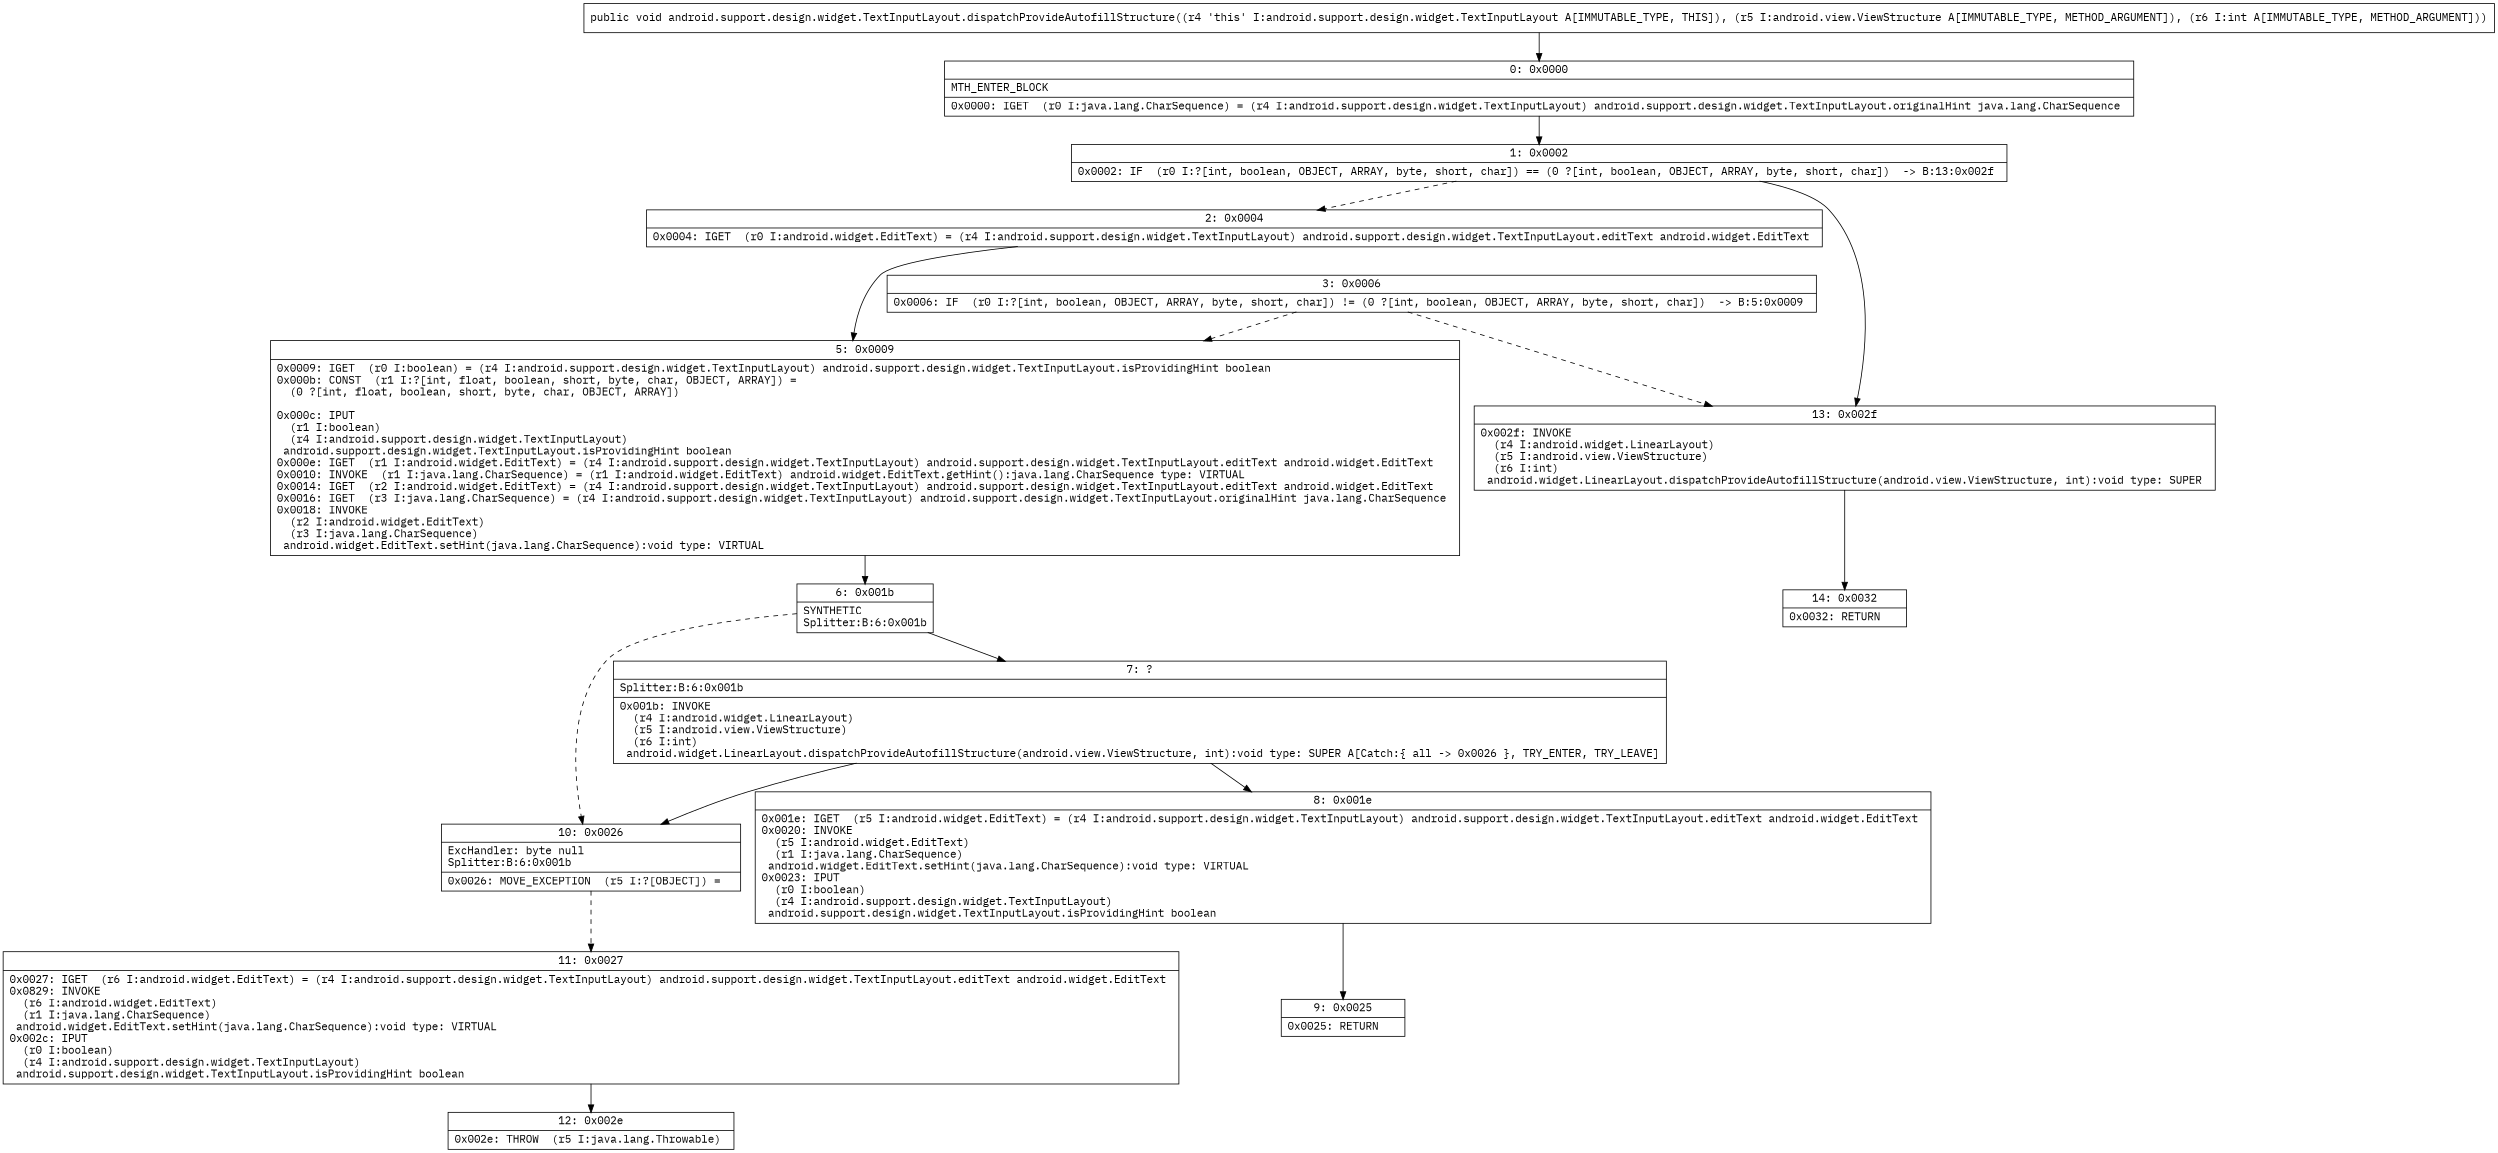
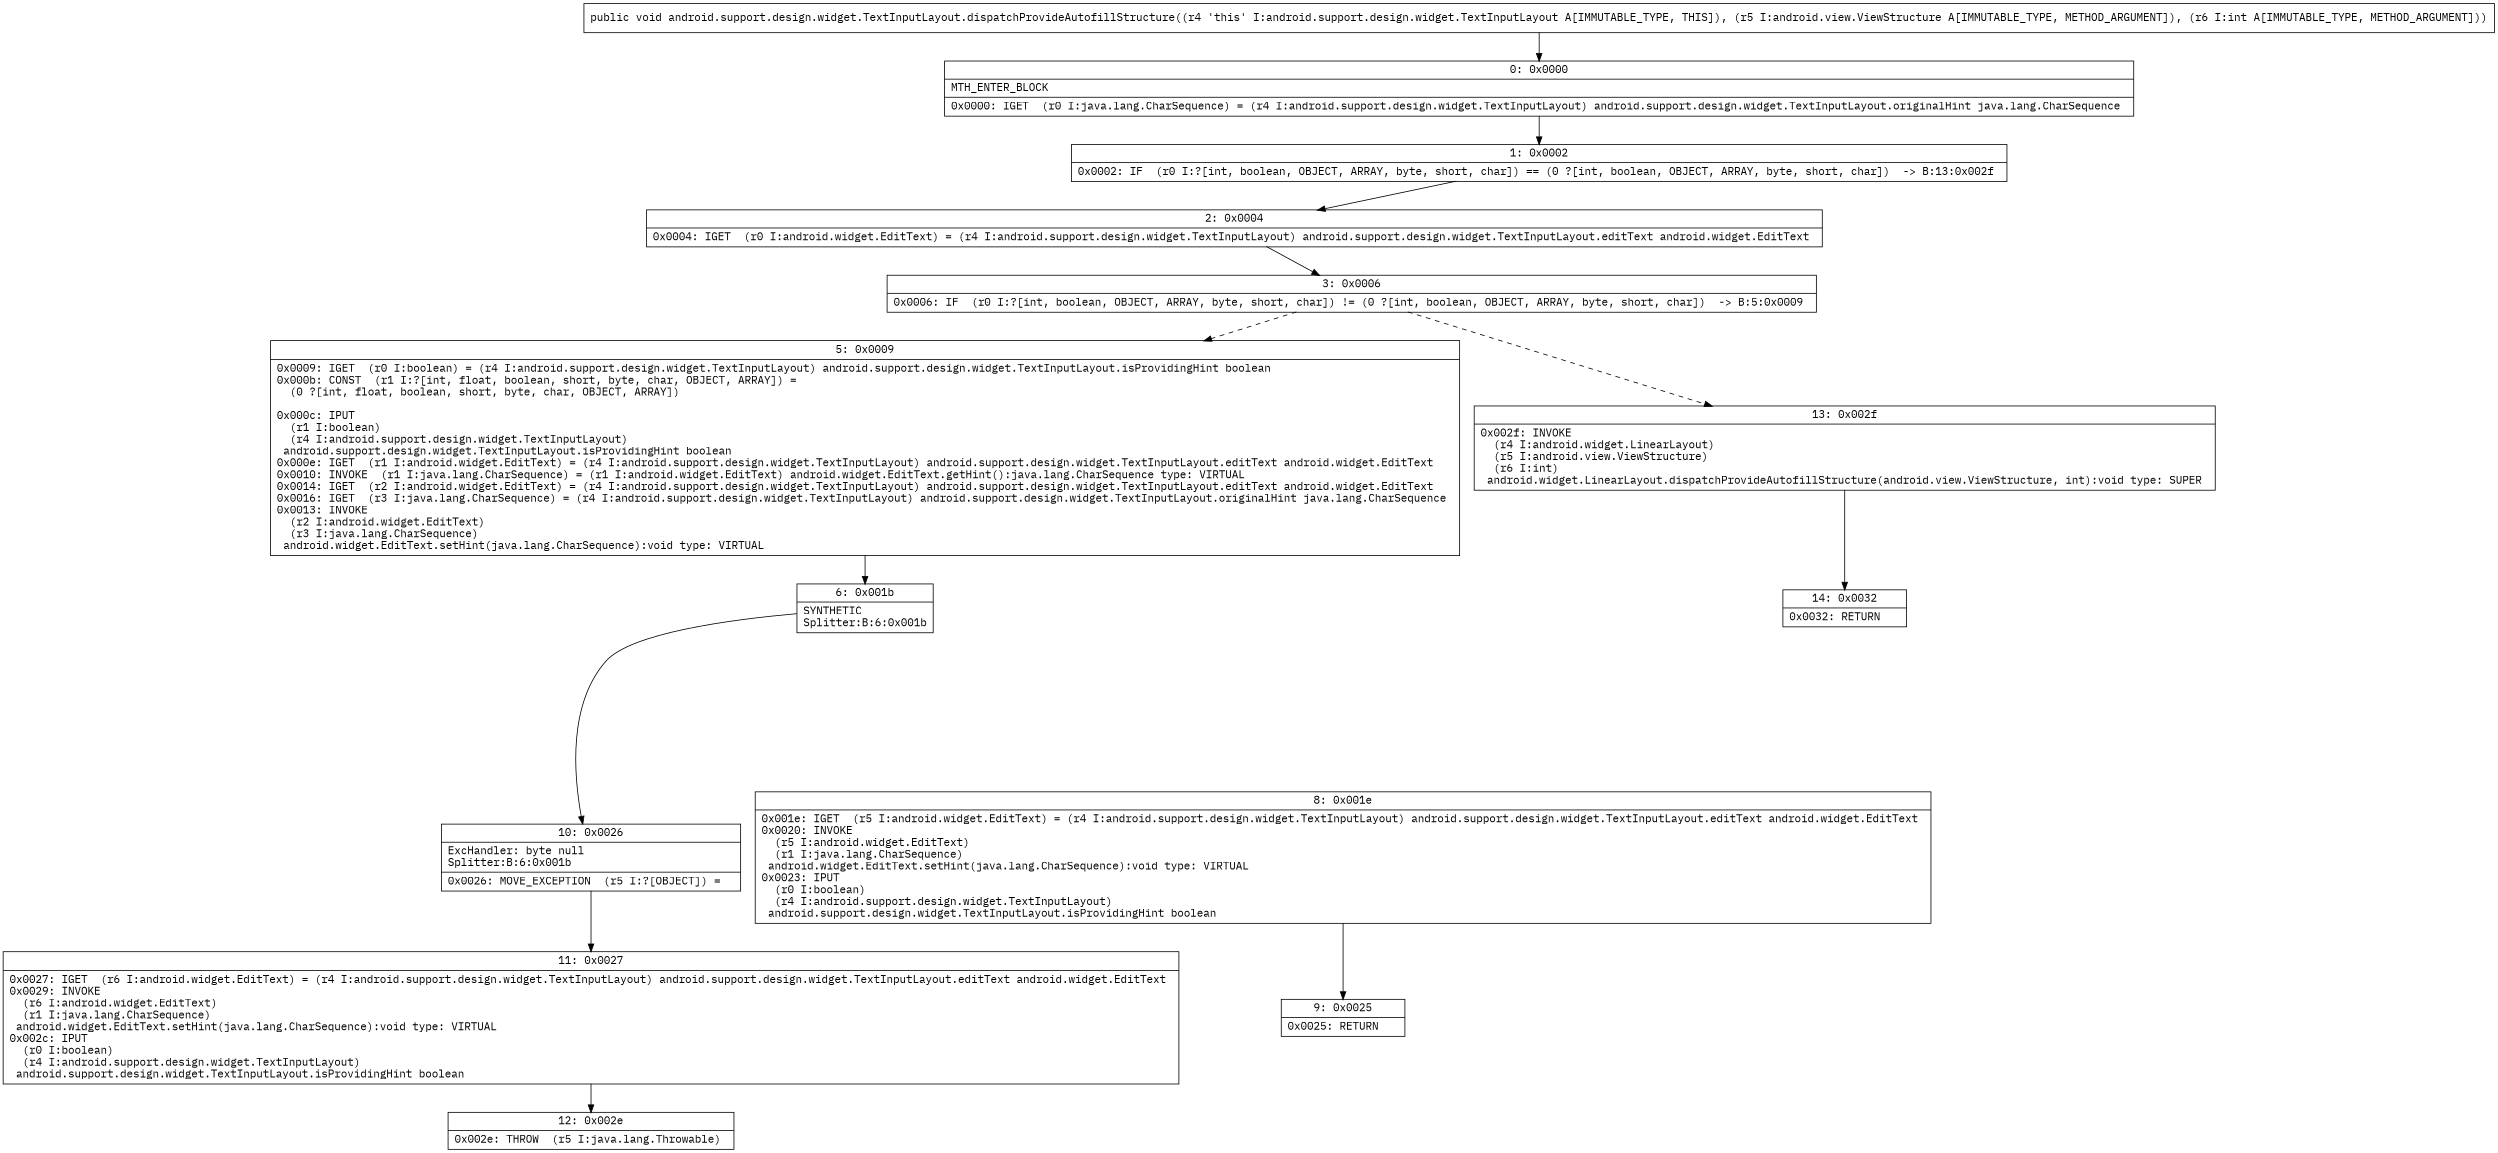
edge "1: 0x0002" -> "2: 0x0004": style dashed -> solid
edge "2: 0x0004" -> "5: 0x0009": now "2: 0x0004" -> "3: 0x0006"
edge "1: 0x0002" -> "13: 0x002f": removed
node "5: 0x0009": text "0x0018: INVOKE" -> "0x0013: INVOKE"
edge "6: 0x001b" -> "10: 0x0026": style dashed -> solid
node "7: ?": removed
edge "10: 0x0026" -> "11: 0x0027": style dashed -> solid
node "11: 0x0027": text "0x0829: INVOKE" -> "0x0029: INVOKE"
